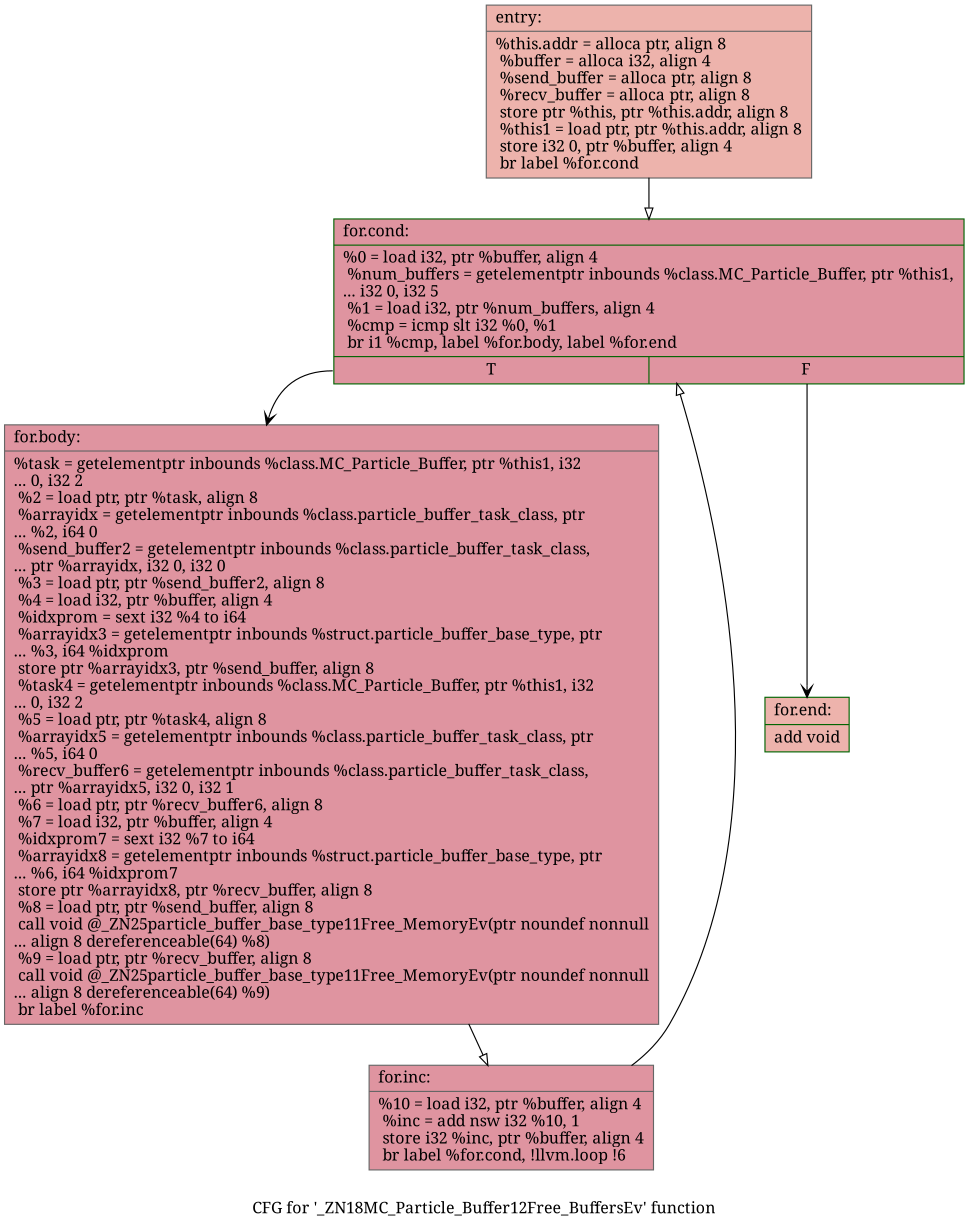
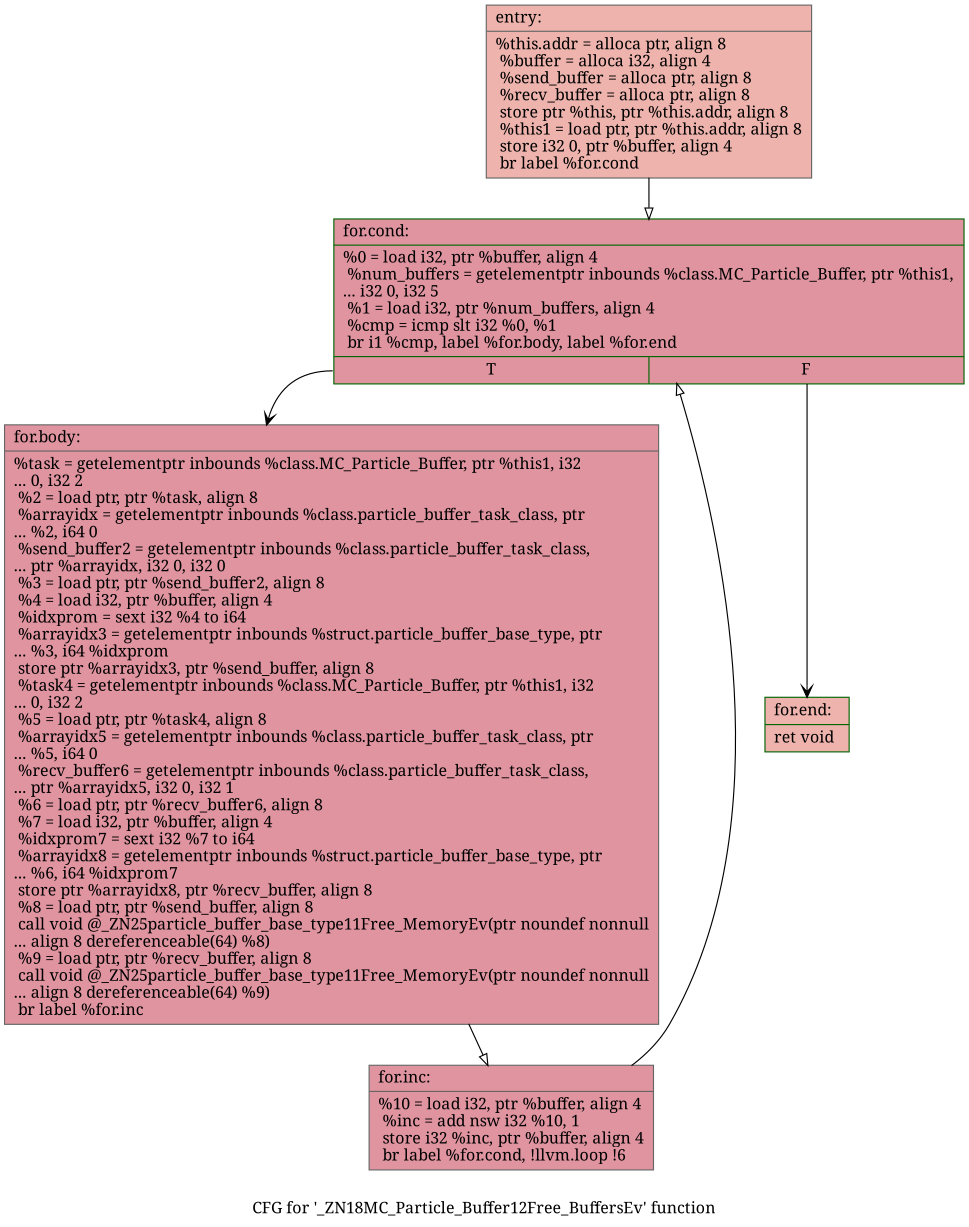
node "for.end:": text "add void" -> "ret void"
